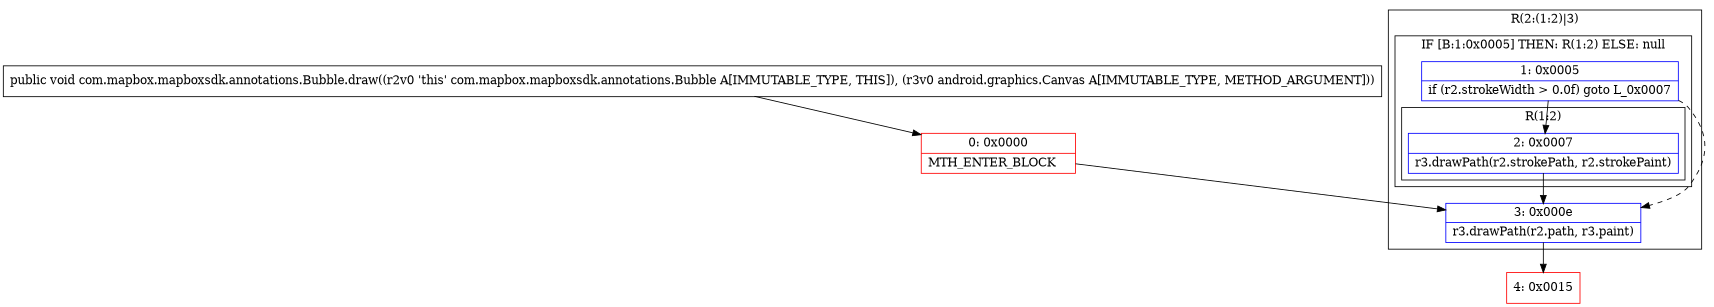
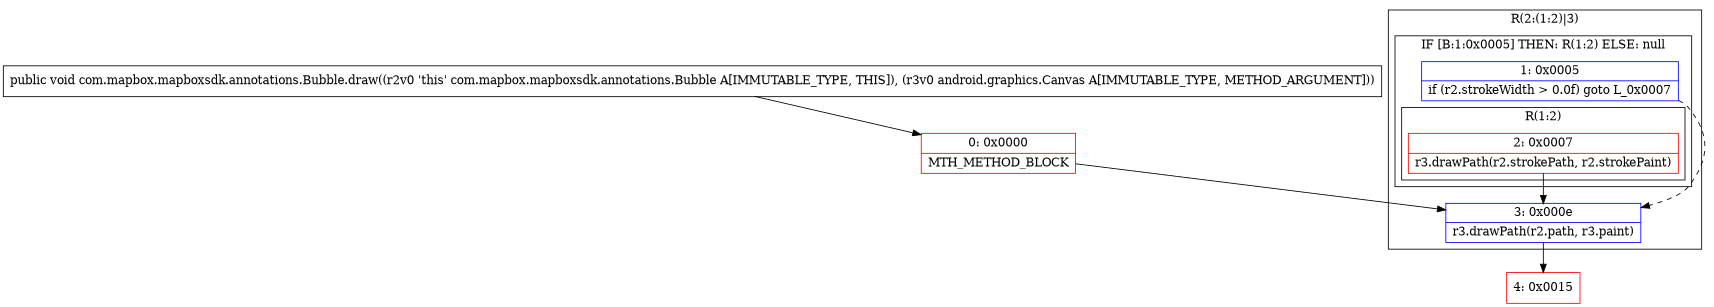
edge "1: 0x0005" -> "2: 0x0007": removed
node "2: 0x0007": color blue -> red
node "0: 0x0000": text "MTH_ENTER_BLOCK" -> "MTH_METHOD_BLOCK"
